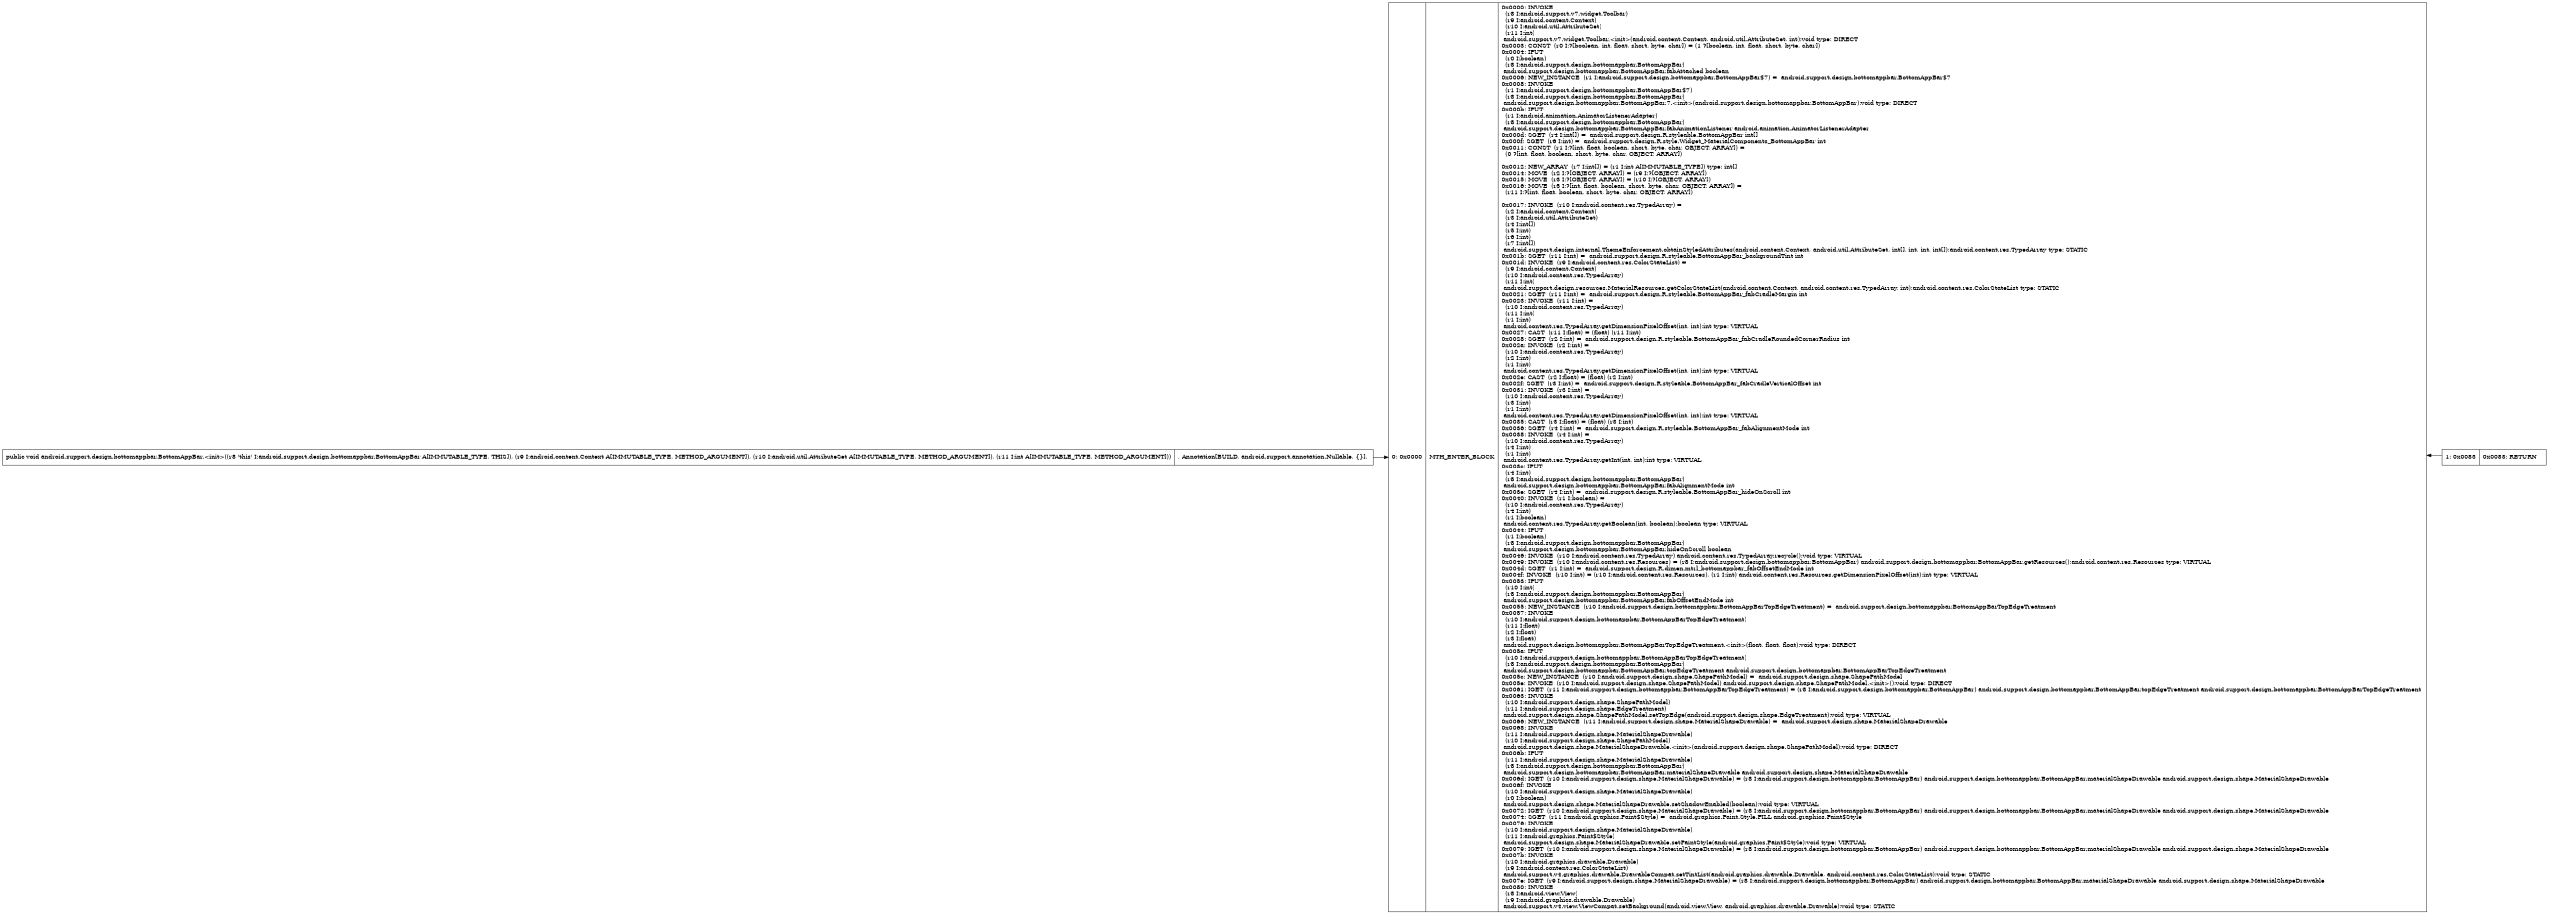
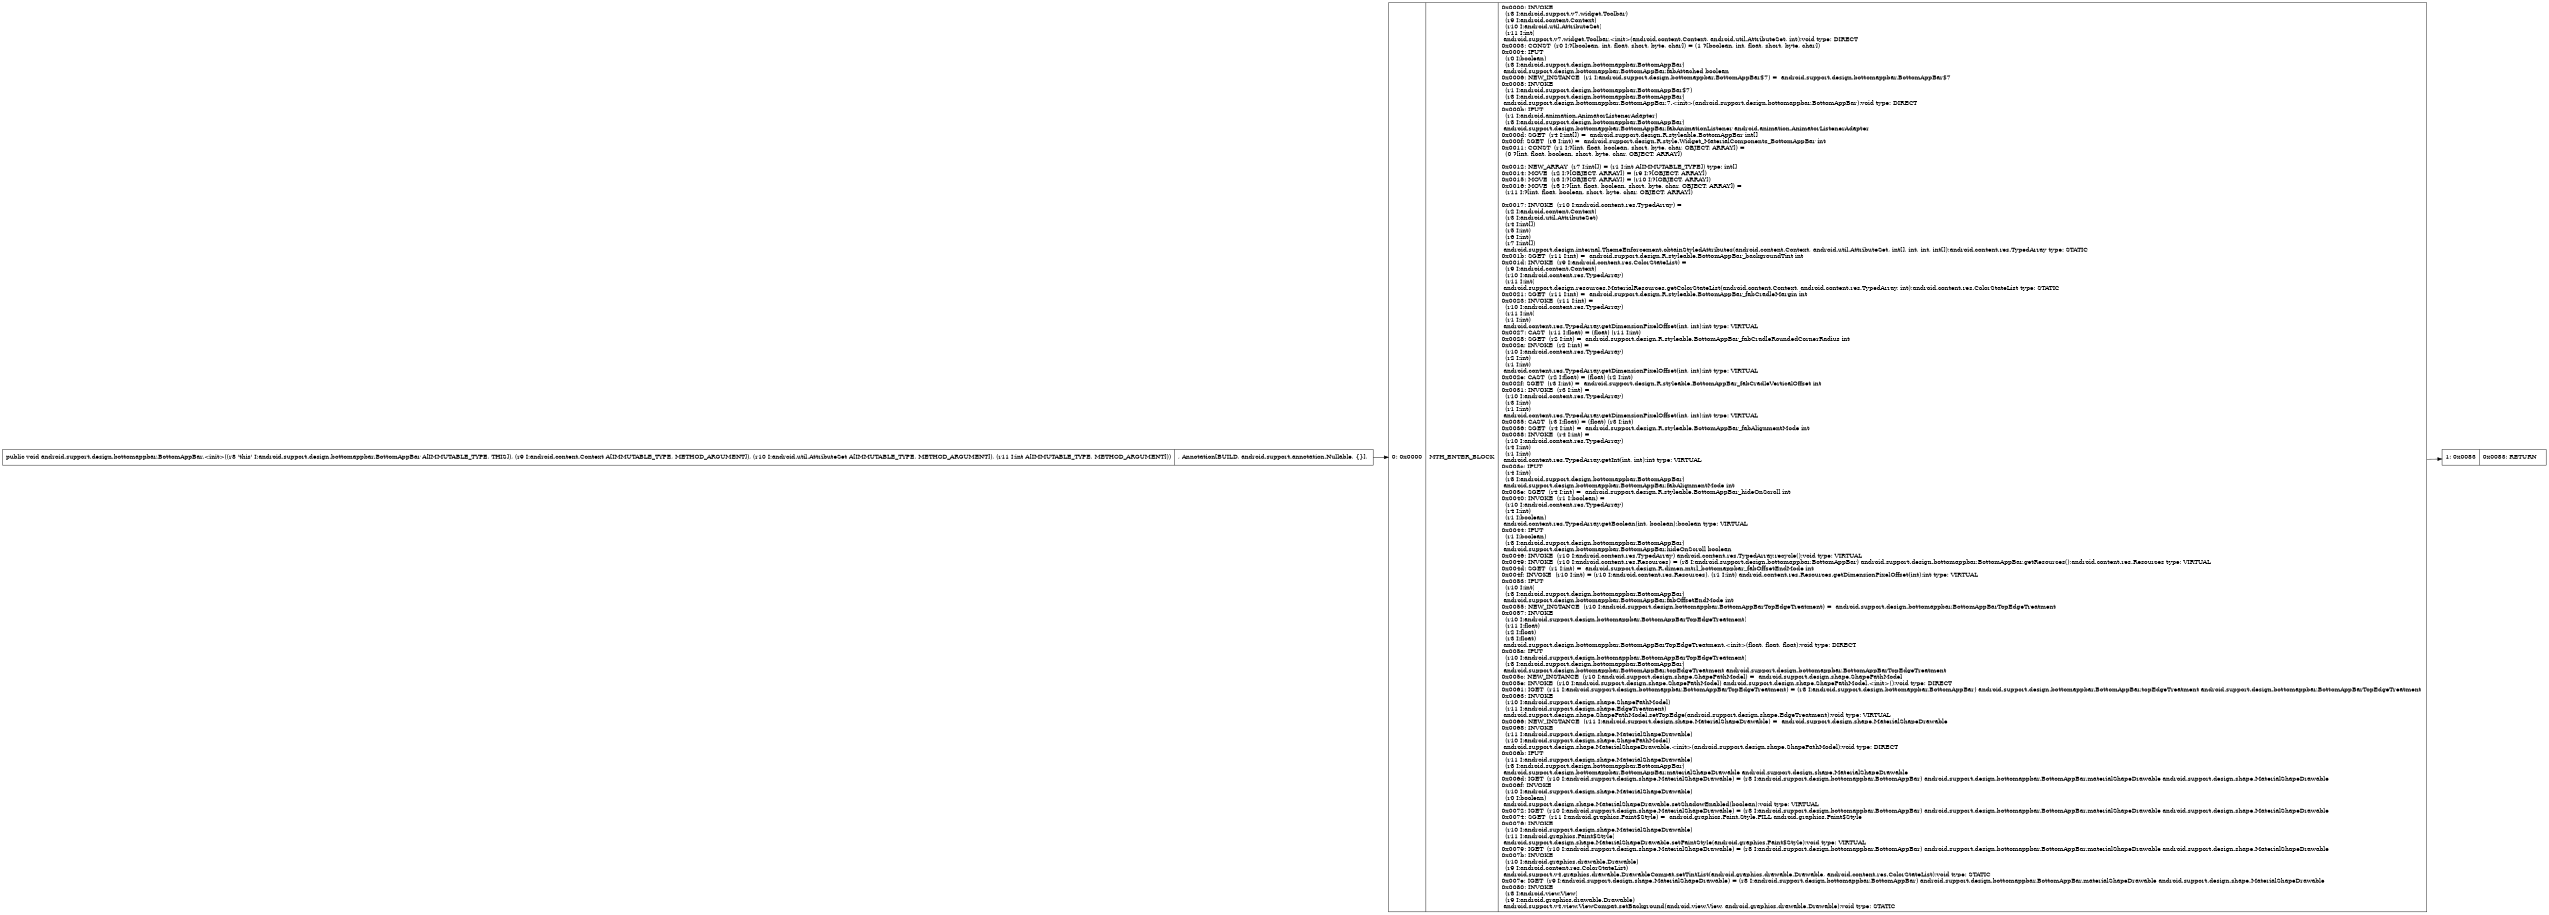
edge "1: 0x0083" -> "0: 0x0000": reversed
